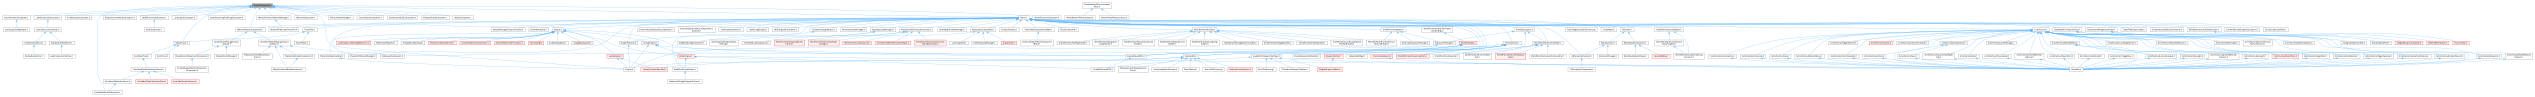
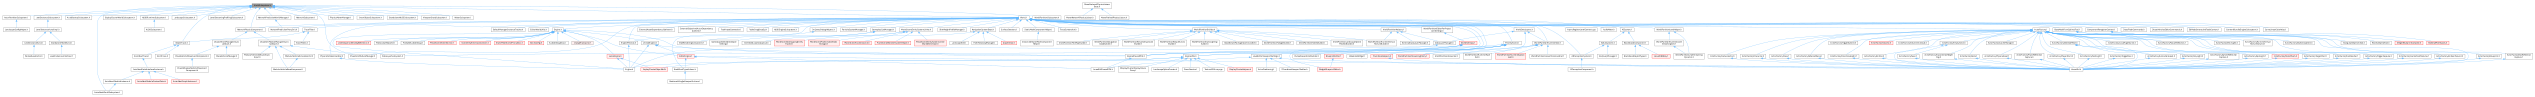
node "FractureTool.h": removed
